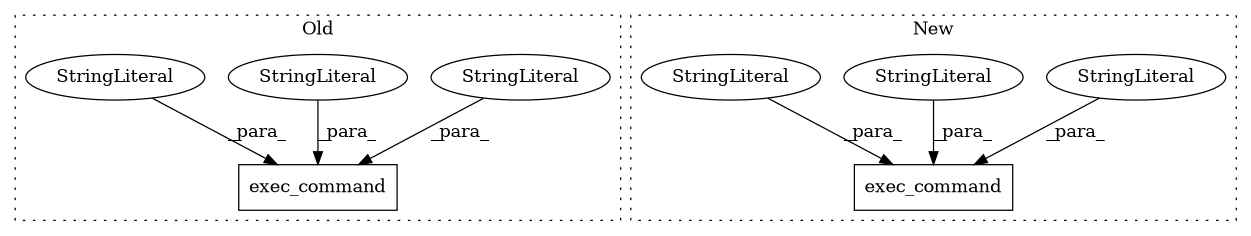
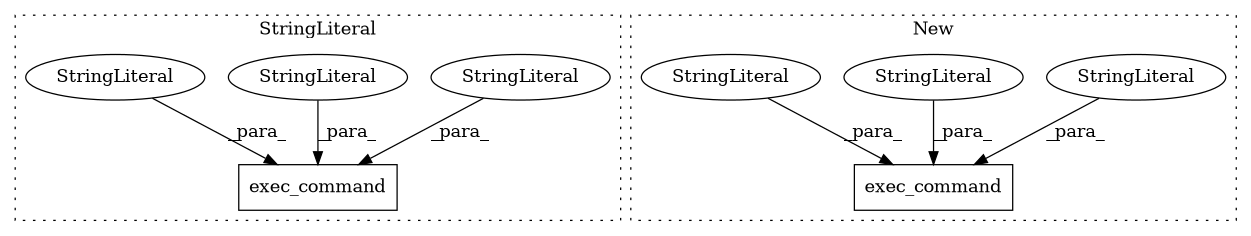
cluster "Old": label "Old" -> "StringLiteral"
